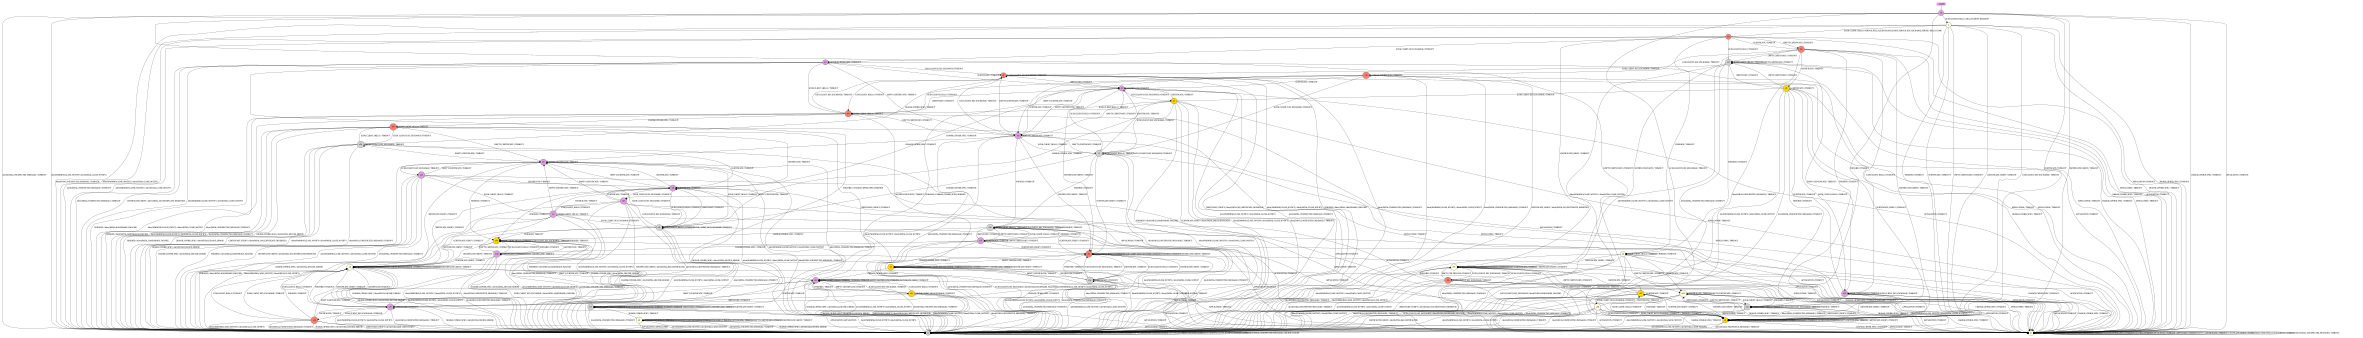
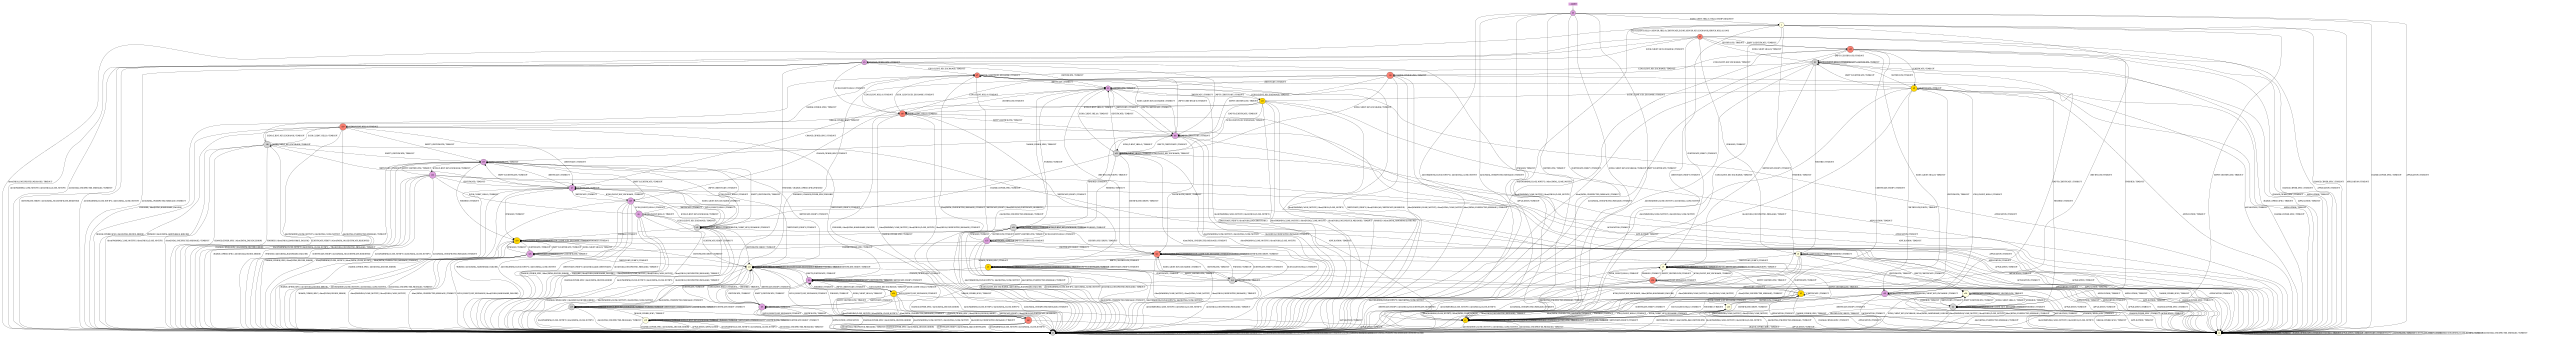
edge "s9" -> "s24": added, label "FINISHED / TIMEOUT"
edge "s42" -> "s18": removed, label "CERTIFICATE / TIMEOUT"
